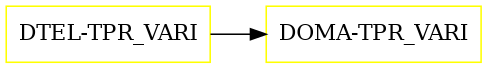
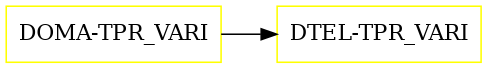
edge "DTEL-TPR_VARI" -> "DOMA-TPR_VARI": reversed
